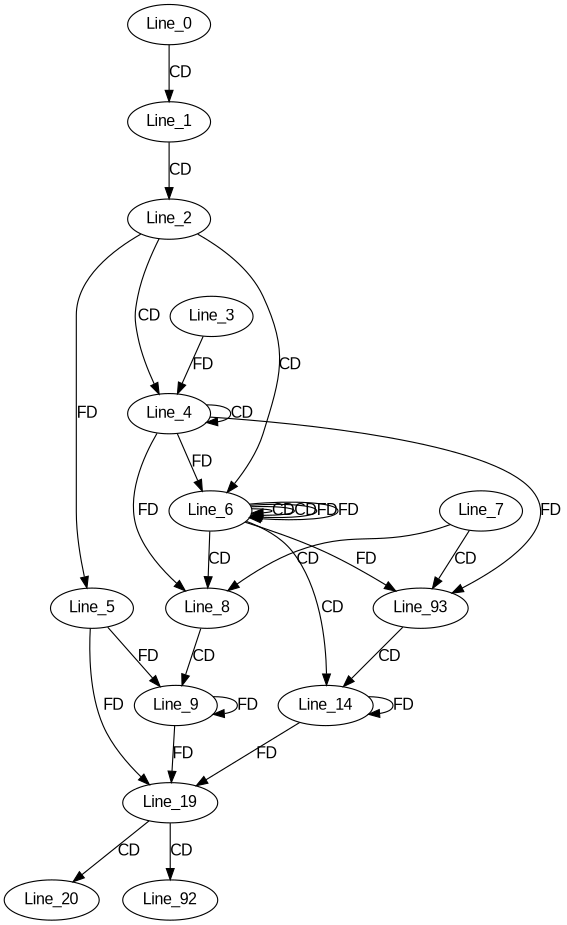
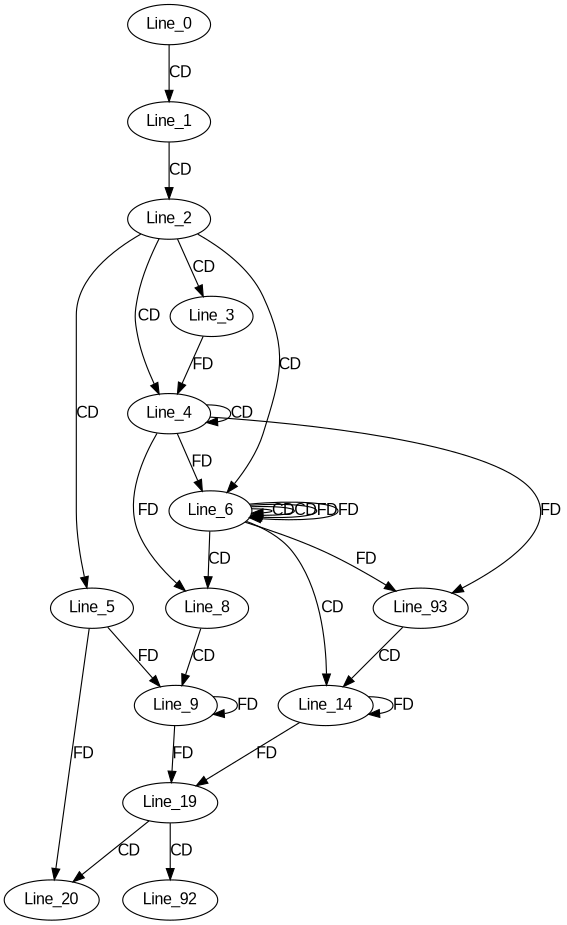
edge "Line_2" -> "Line_3": added, label "CD"
edge "Line_2" -> "Line_5": label "FD" -> "CD"
node "Line_7": removed
edge "Line_5" -> "Line_19": now "Line_5" -> "Line_20"
